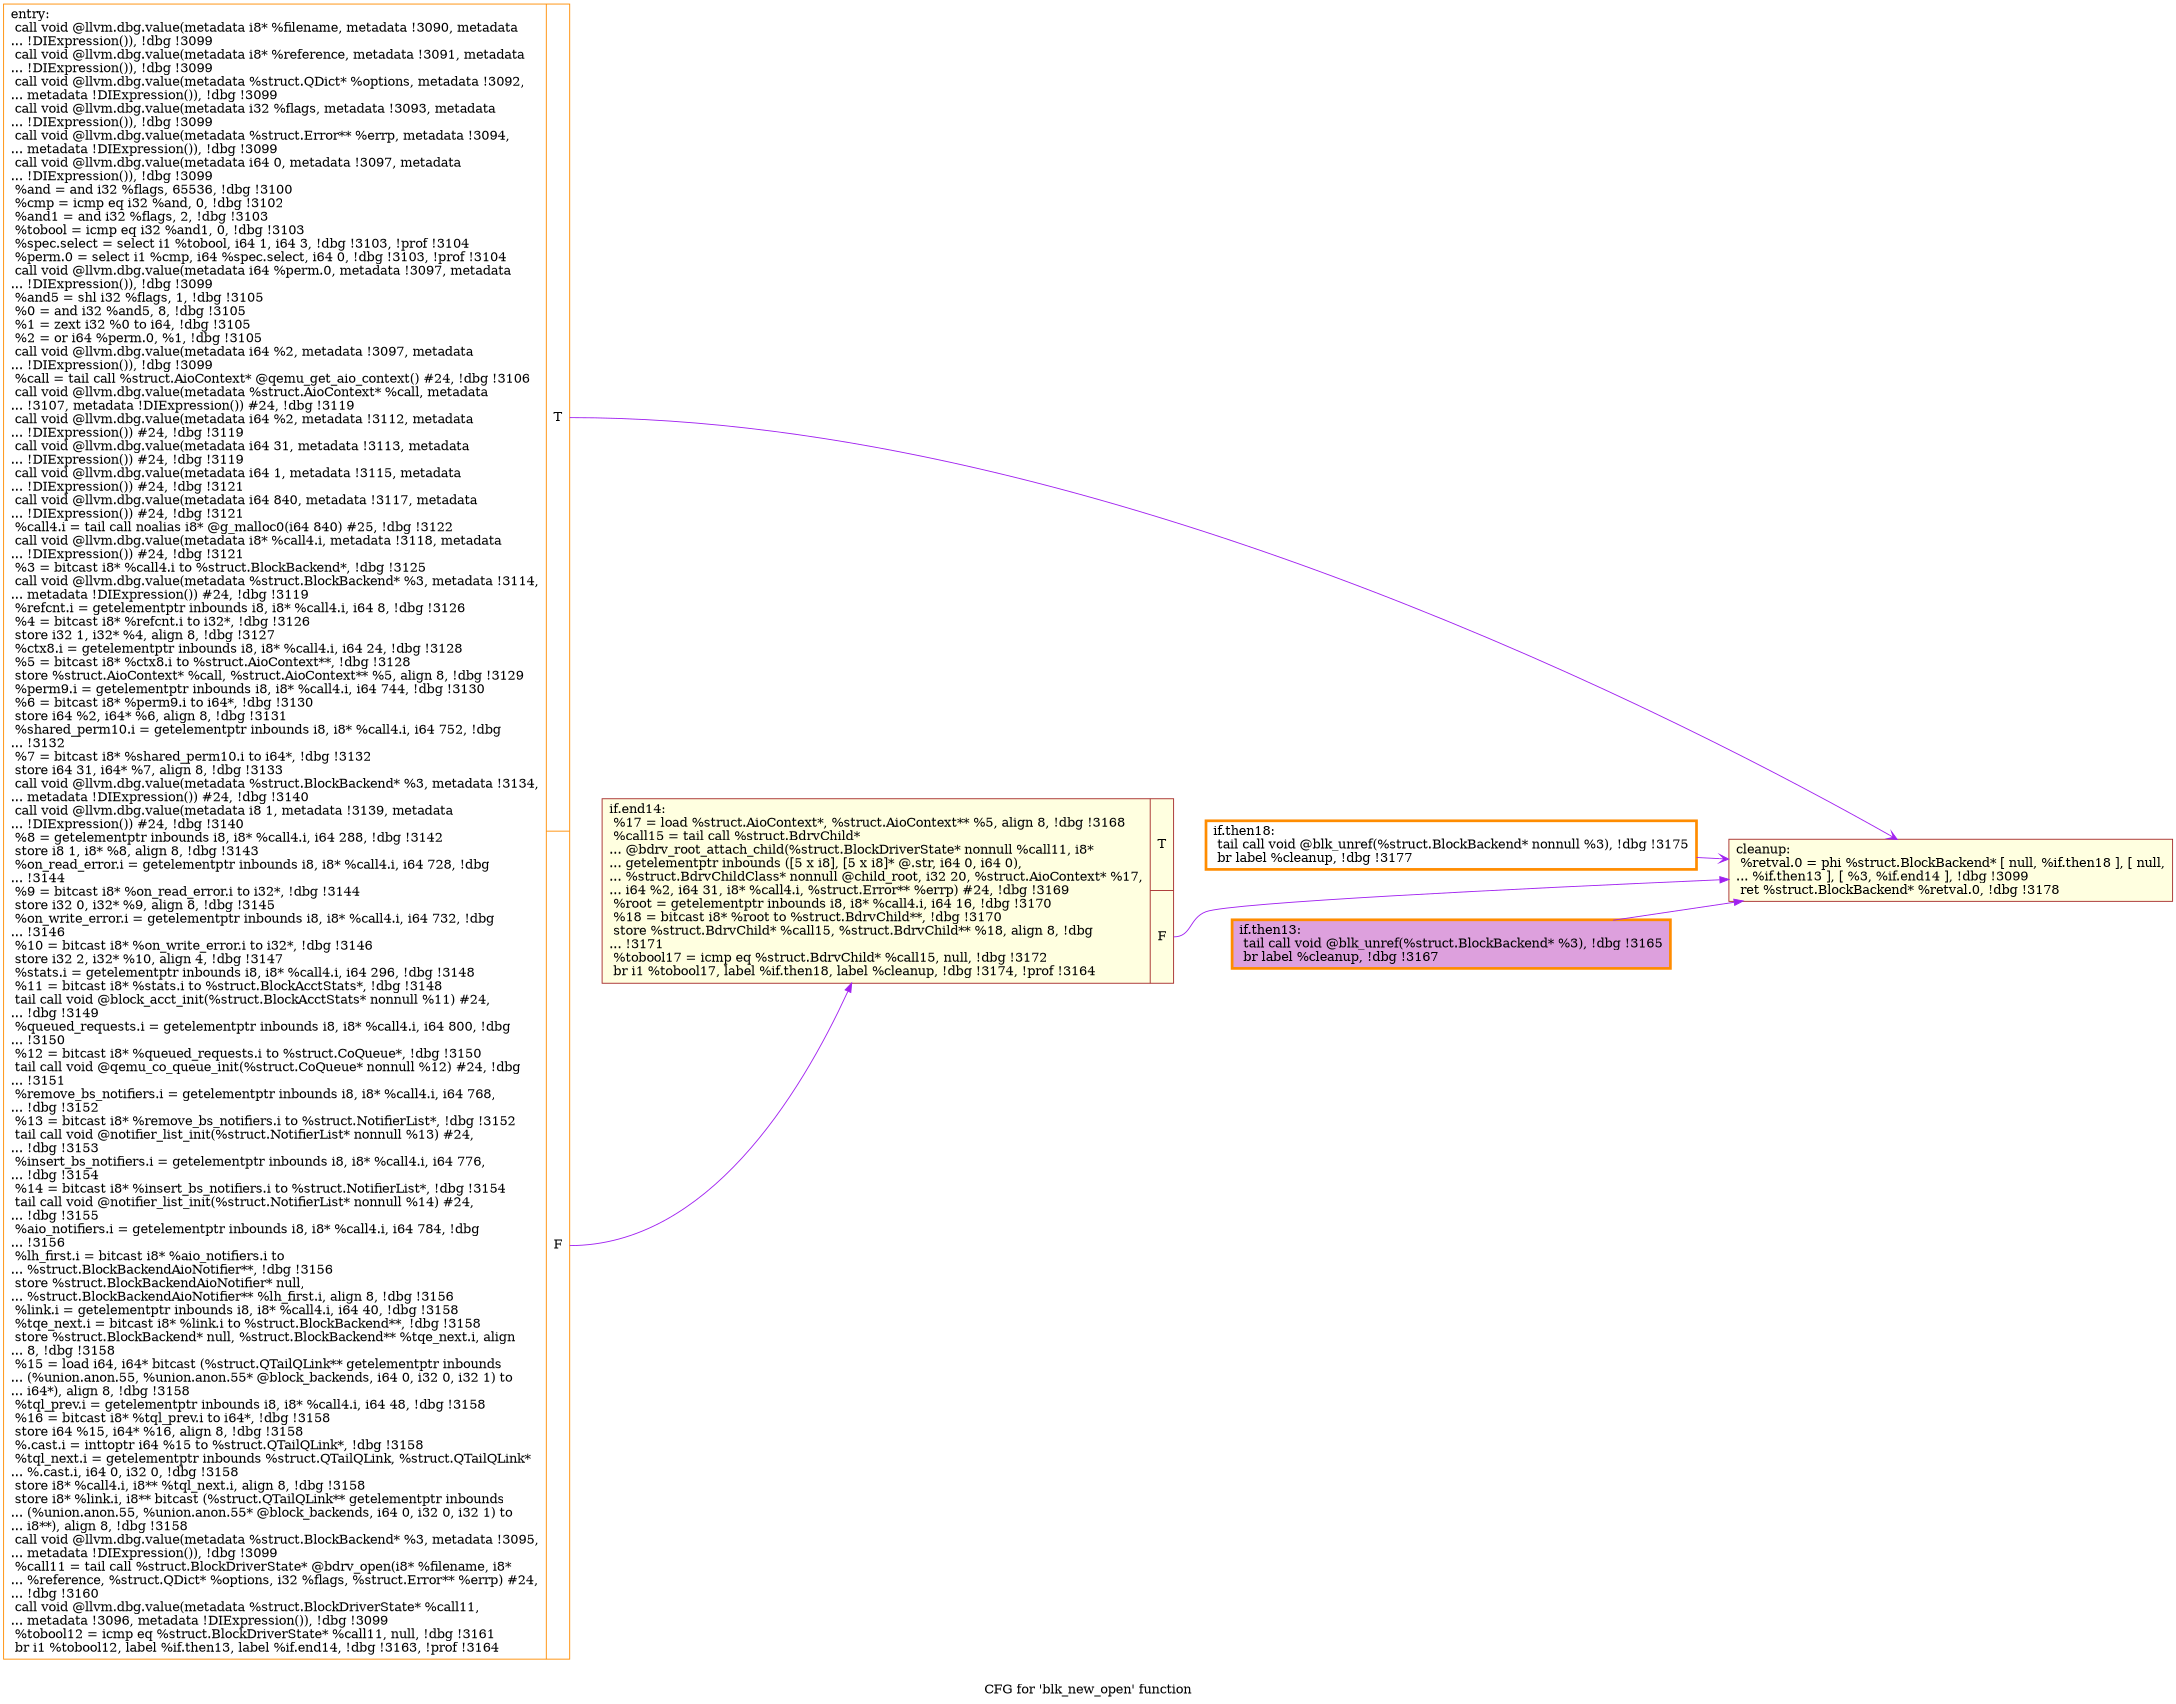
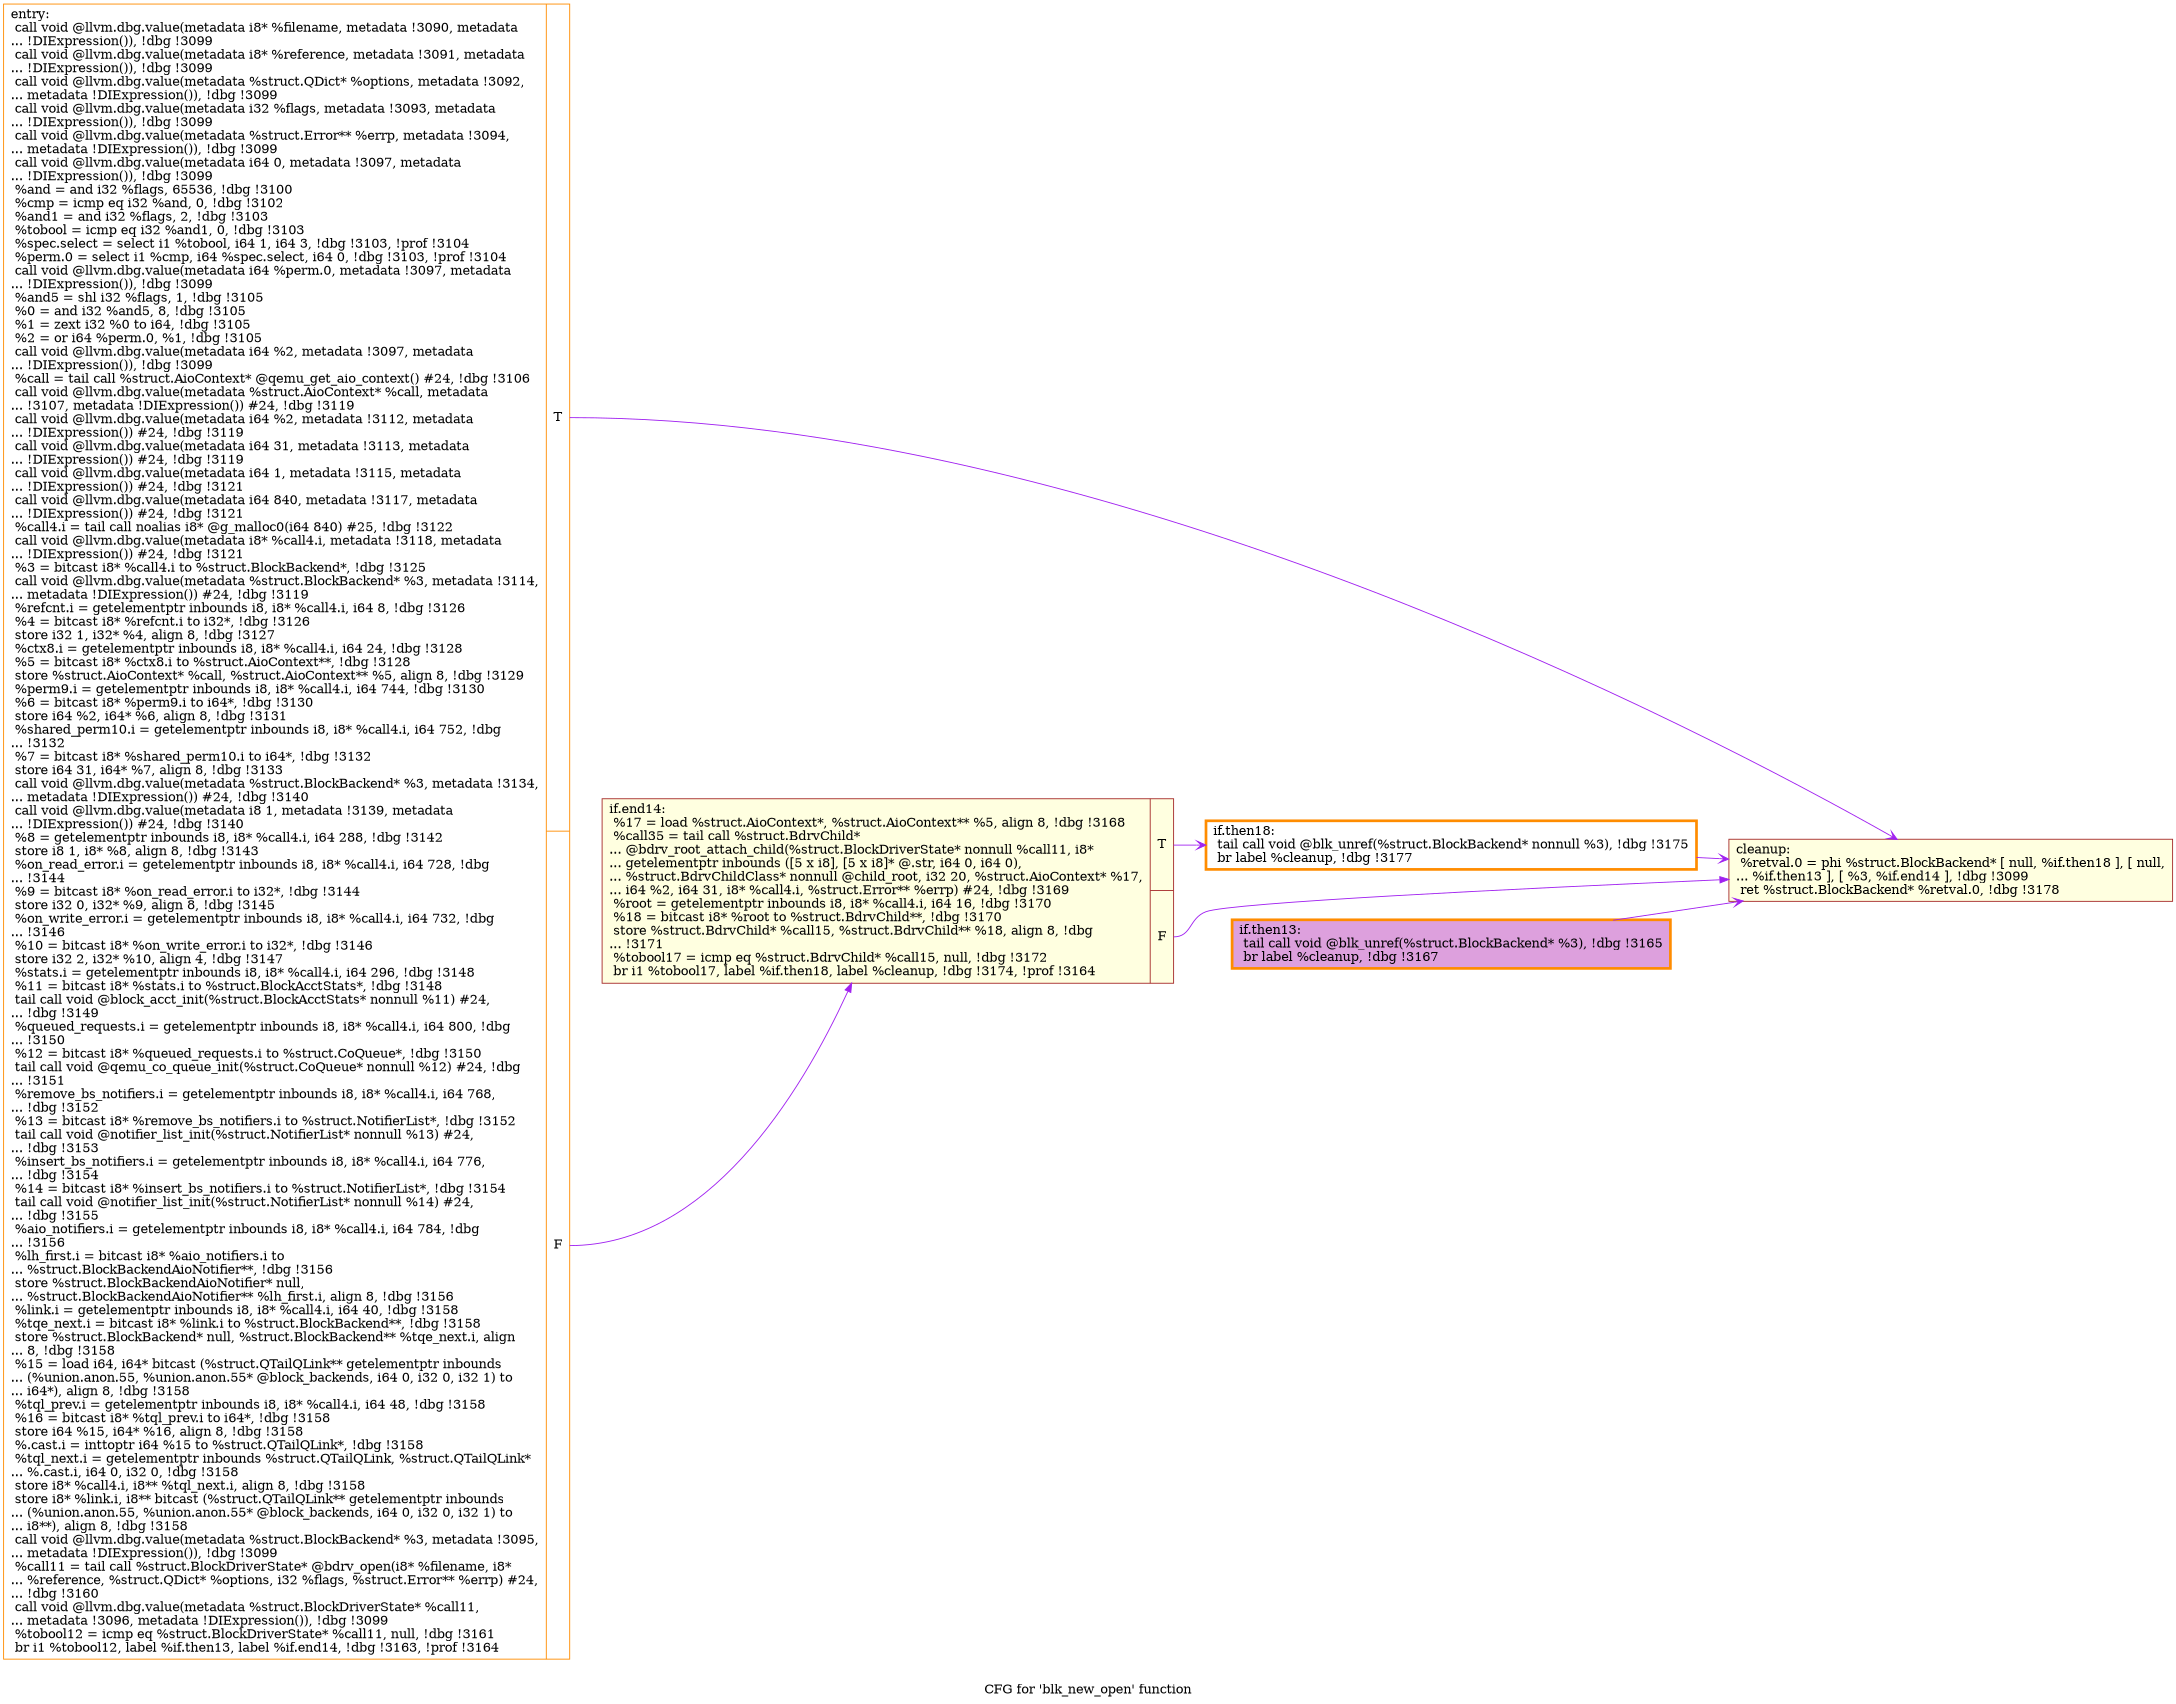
node "if.end14:": text "%call15 = tail call %struct.BdrvChild*" -> "%call35 = tail call %struct.BdrvChild*"
edge "if.end14:" -> "if.then18:": added
edge "if.then13:" -> "cleanup:": arrowhead normal -> vee
